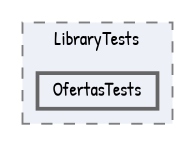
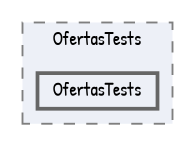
cluster "LibraryTests": label "LibraryTests" -> "OfertasTests"
